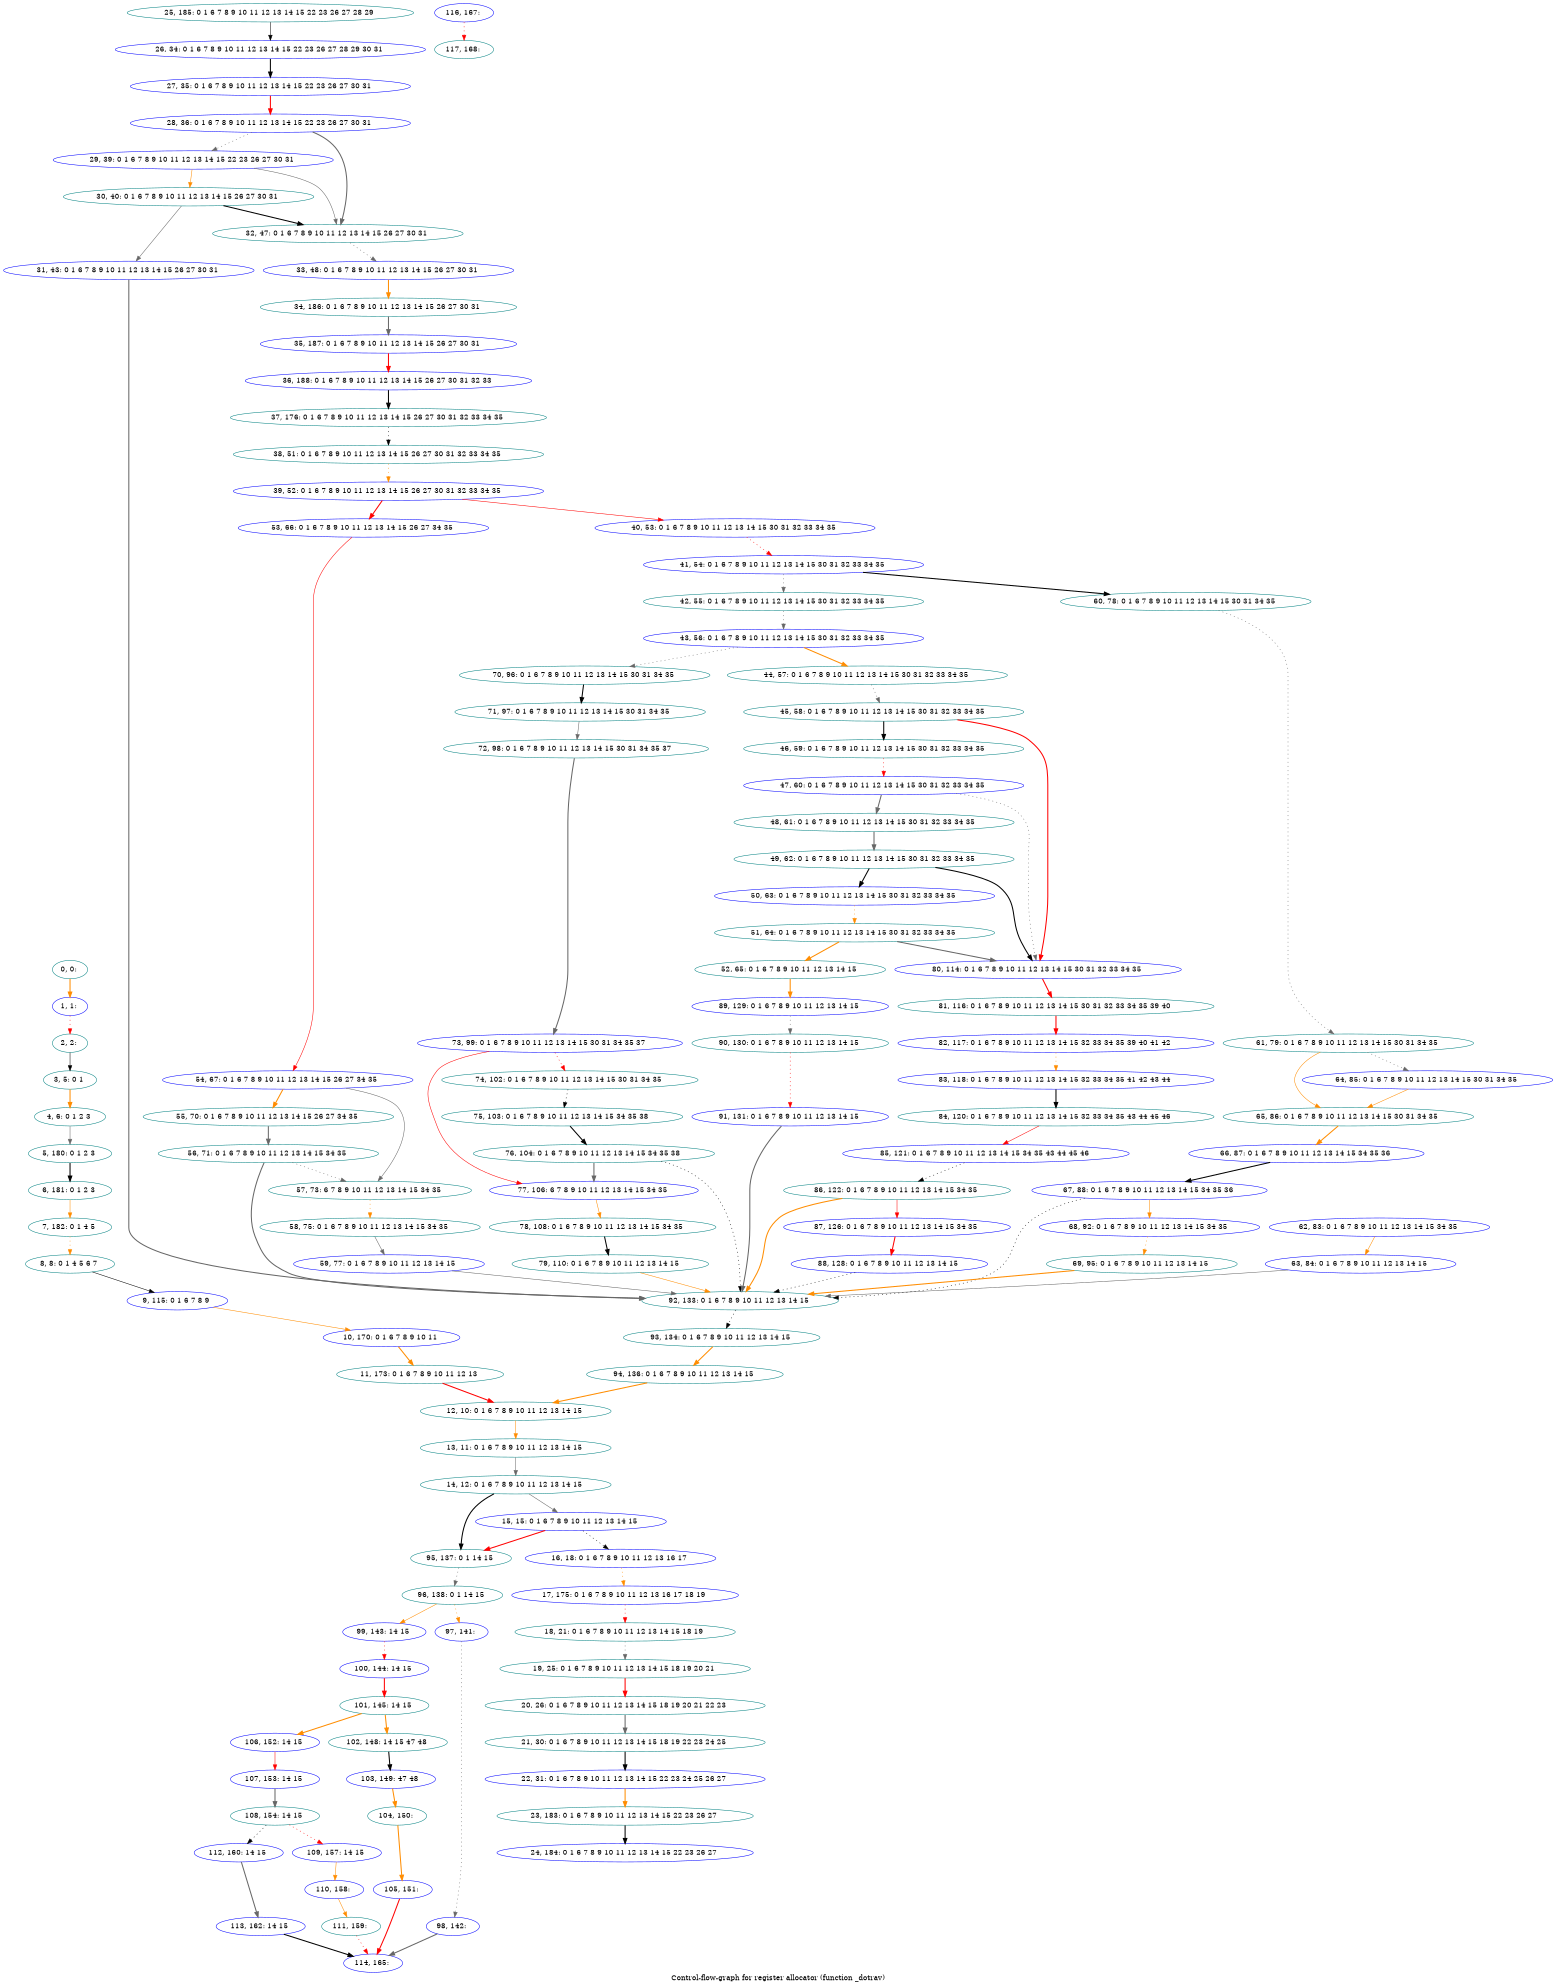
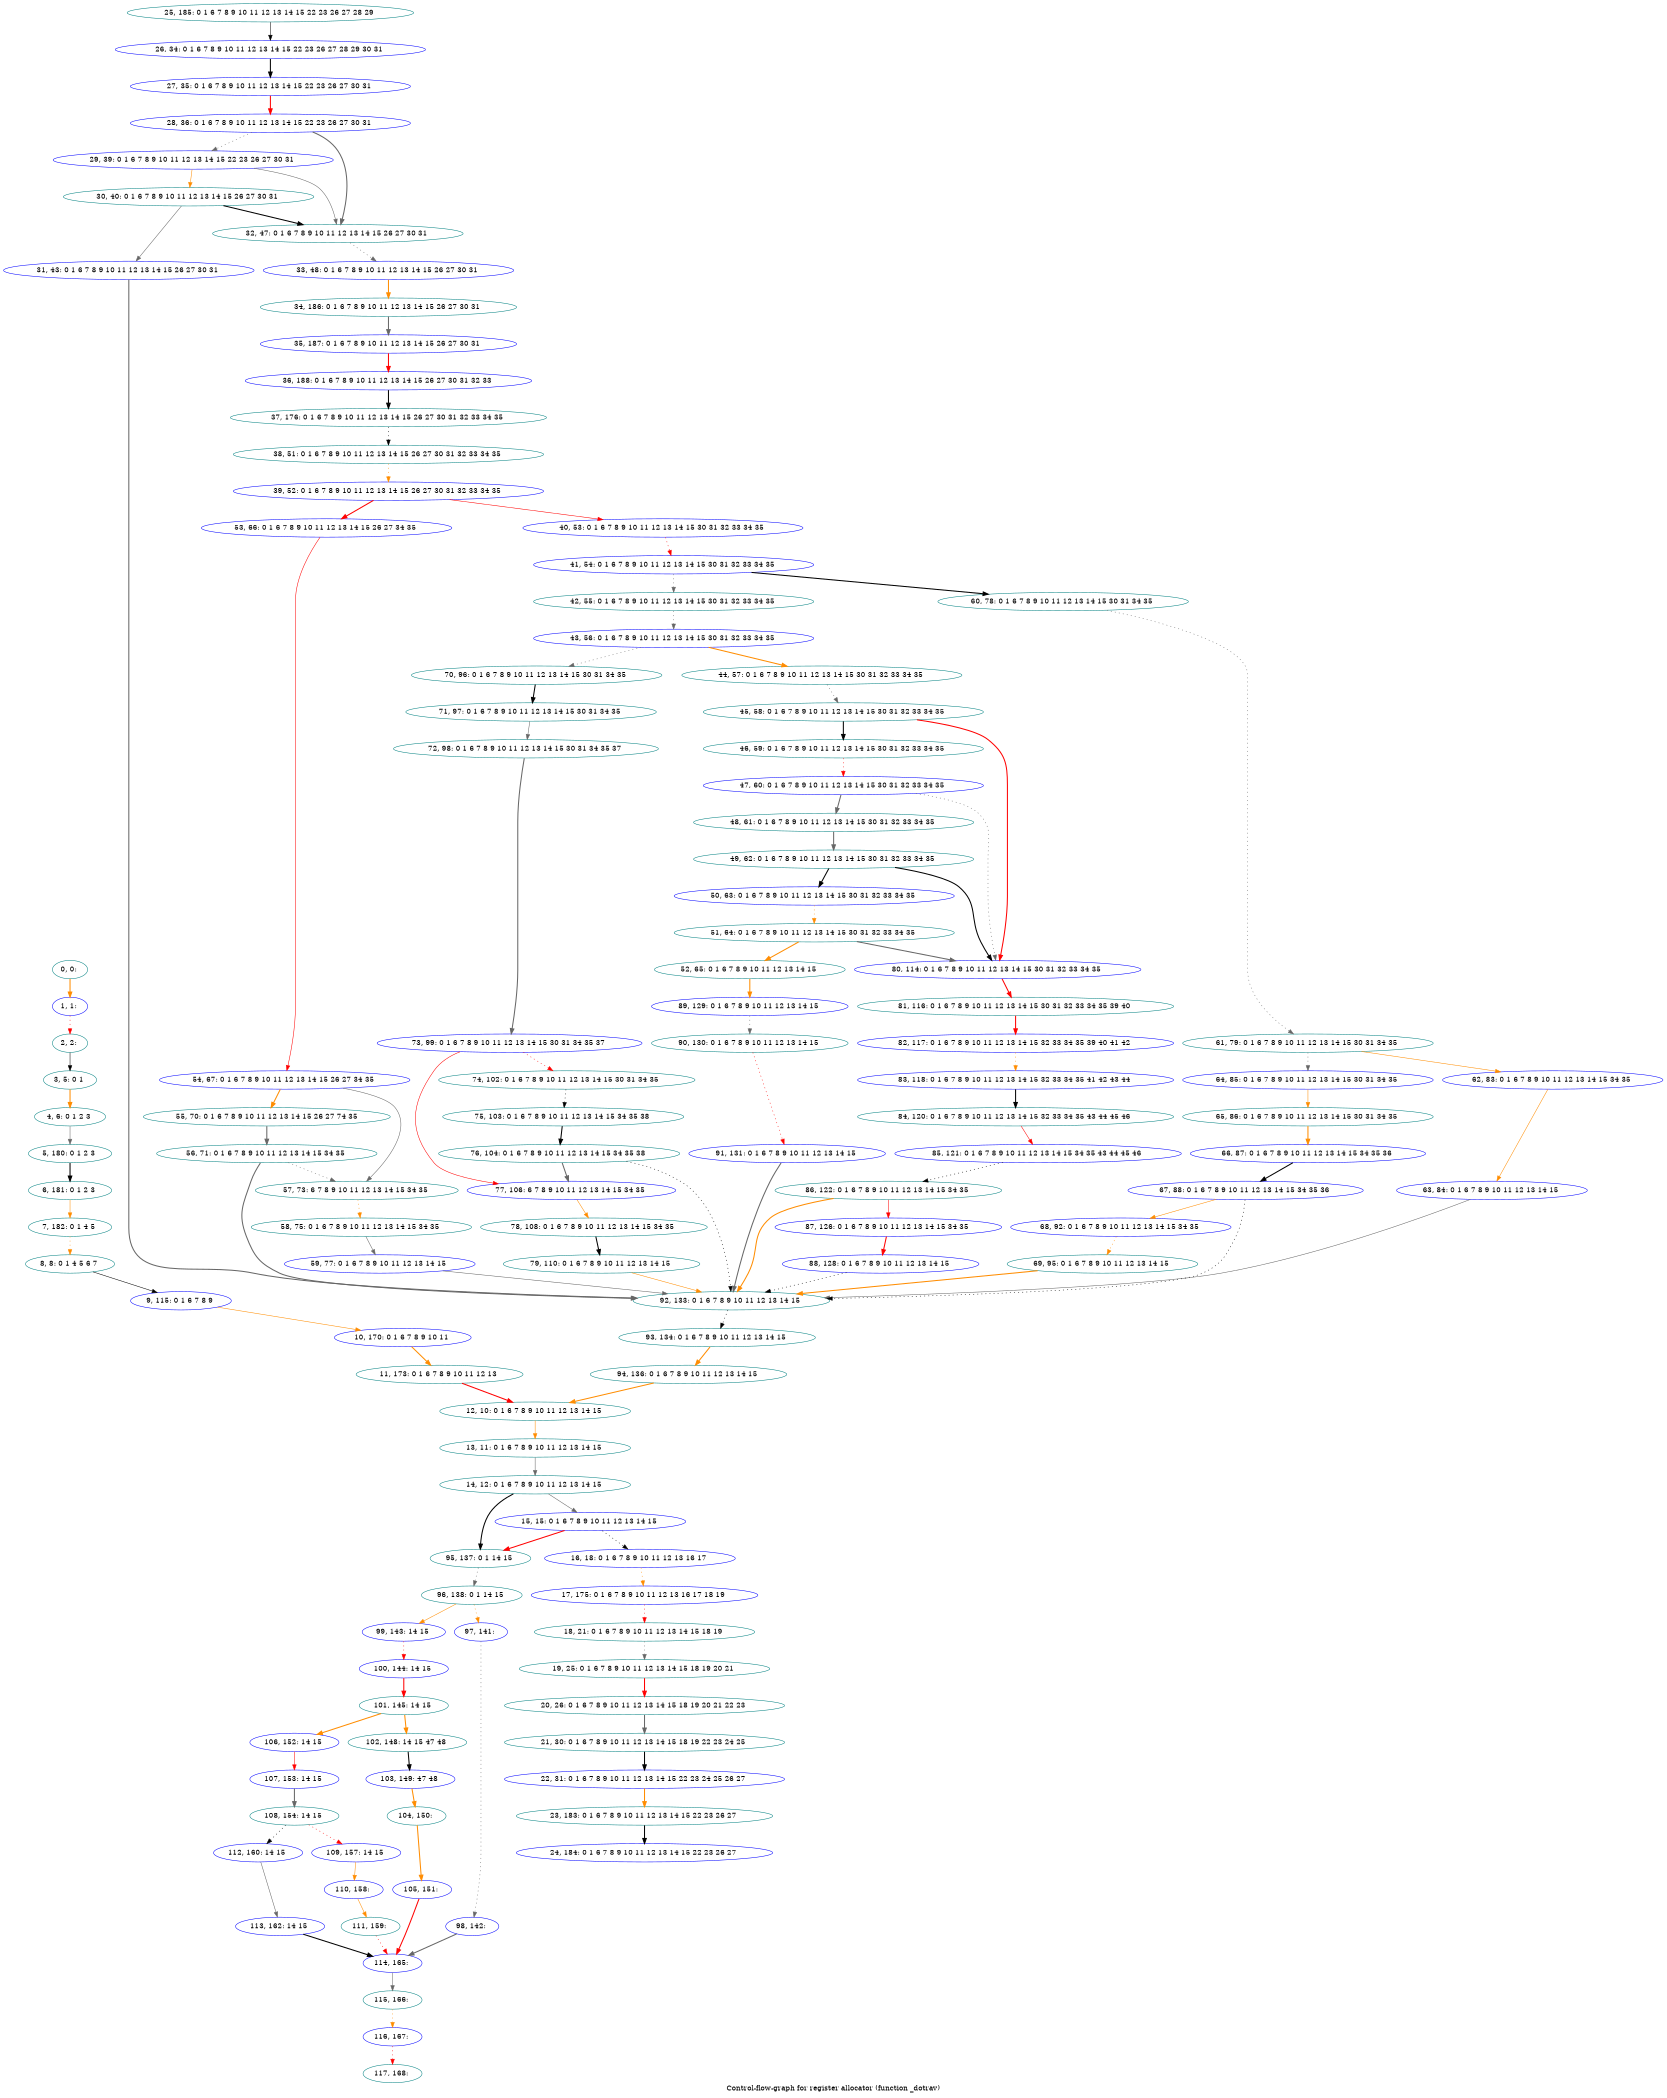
edge "61, 79: 0 1 6 7 8 9 10 11 12 13 14 15 30 31 34 35" -> "65, 86: 0 1 6 7 8 9 10 11 12 13 14 15 30 31 34 35": now "61, 79: 0 1 6 7 8 9 10 11 12 13 14 15 30 31 34 35" -> "62, 83: 0 1 6 7 8 9 10 11 12 13 14 15 34 35"
node "55, 70: 0 1 6 7 8 9 10 11 12 13 14 15 26 27 34 35": label "55, 70: 0 1 6 7 8 9 10 11 12 13 14 15 26 27 34 35" -> "55, 70: 0 1 6 7 8 9 10 11 12 13 14 15 26 27 74 35"
edge "112, 160: 14 15" -> "113, 162: 14 15": style bold -> solid
node "115, 166:": added
